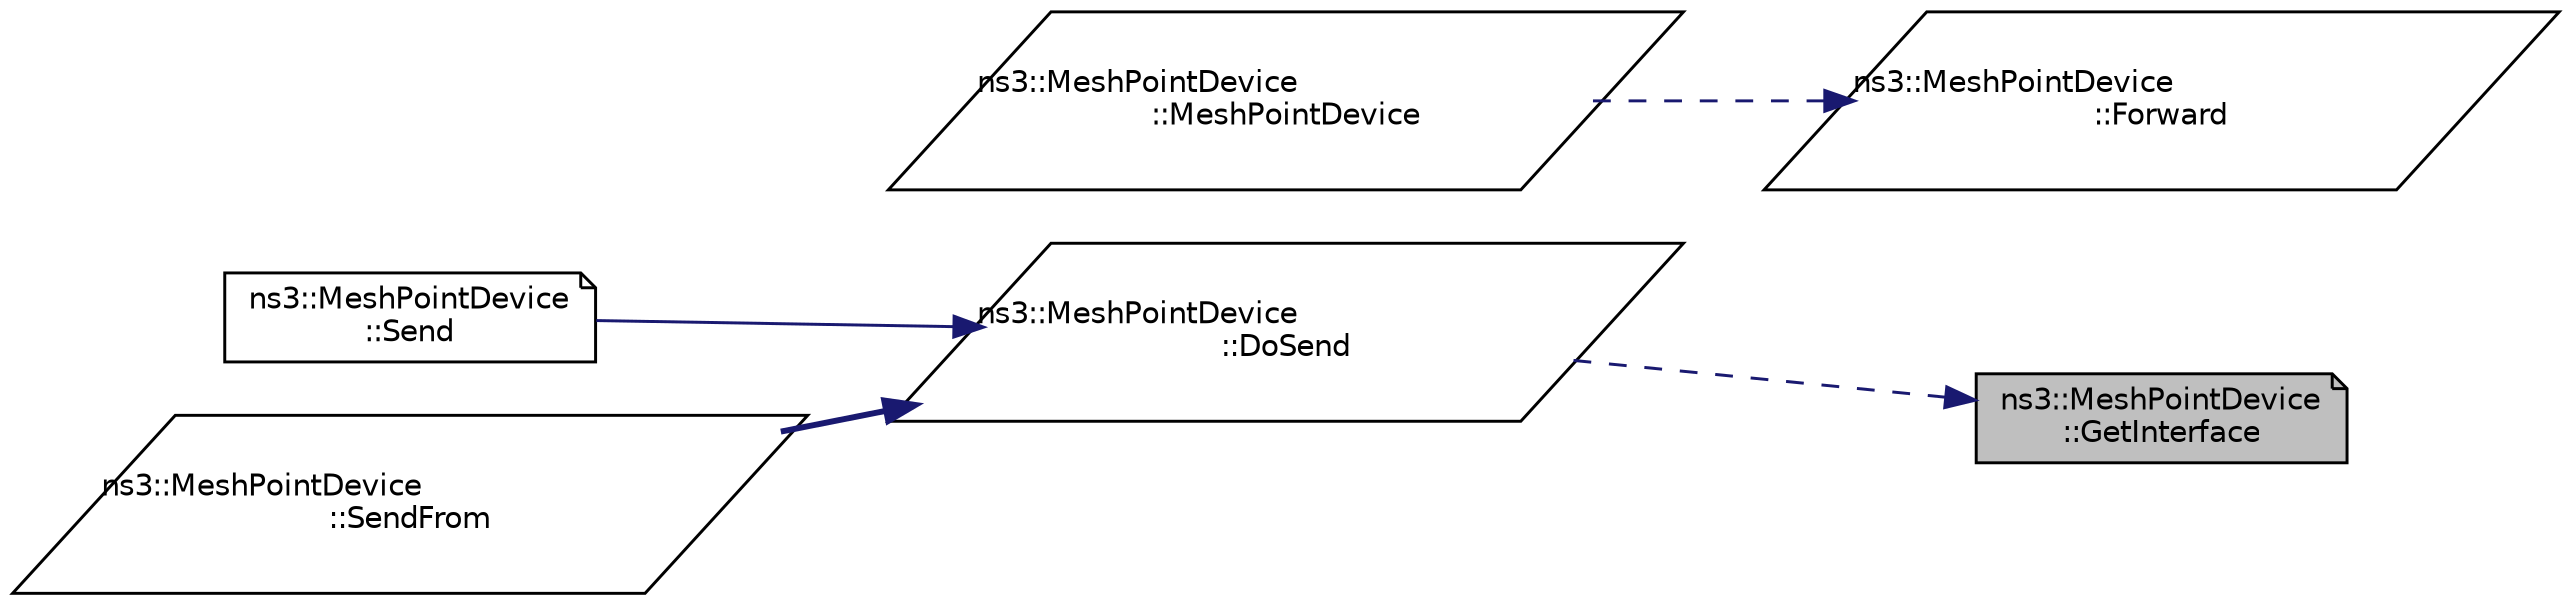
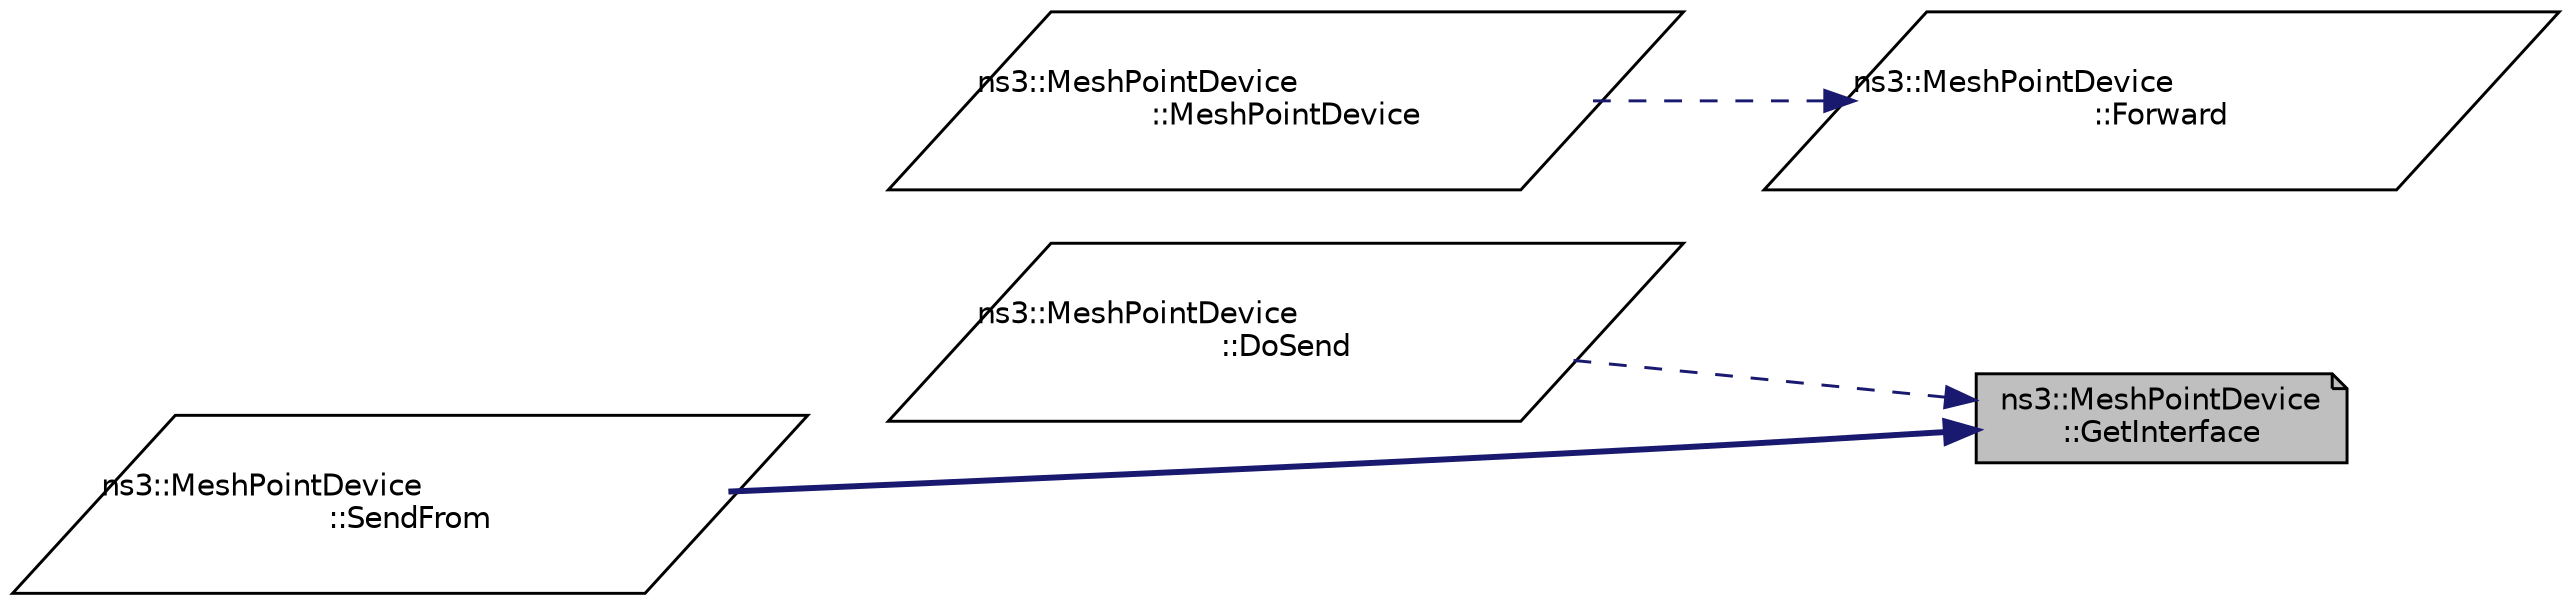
node "ns3::MeshPointDevice ::Send": removed
edge "ns3::MeshPointDevice ::SendFrom" -> "ns3::MeshPointDevice ::DoSend": now "ns3::MeshPointDevice ::SendFrom" -> "ns3::MeshPointDevice ::GetInterface"
